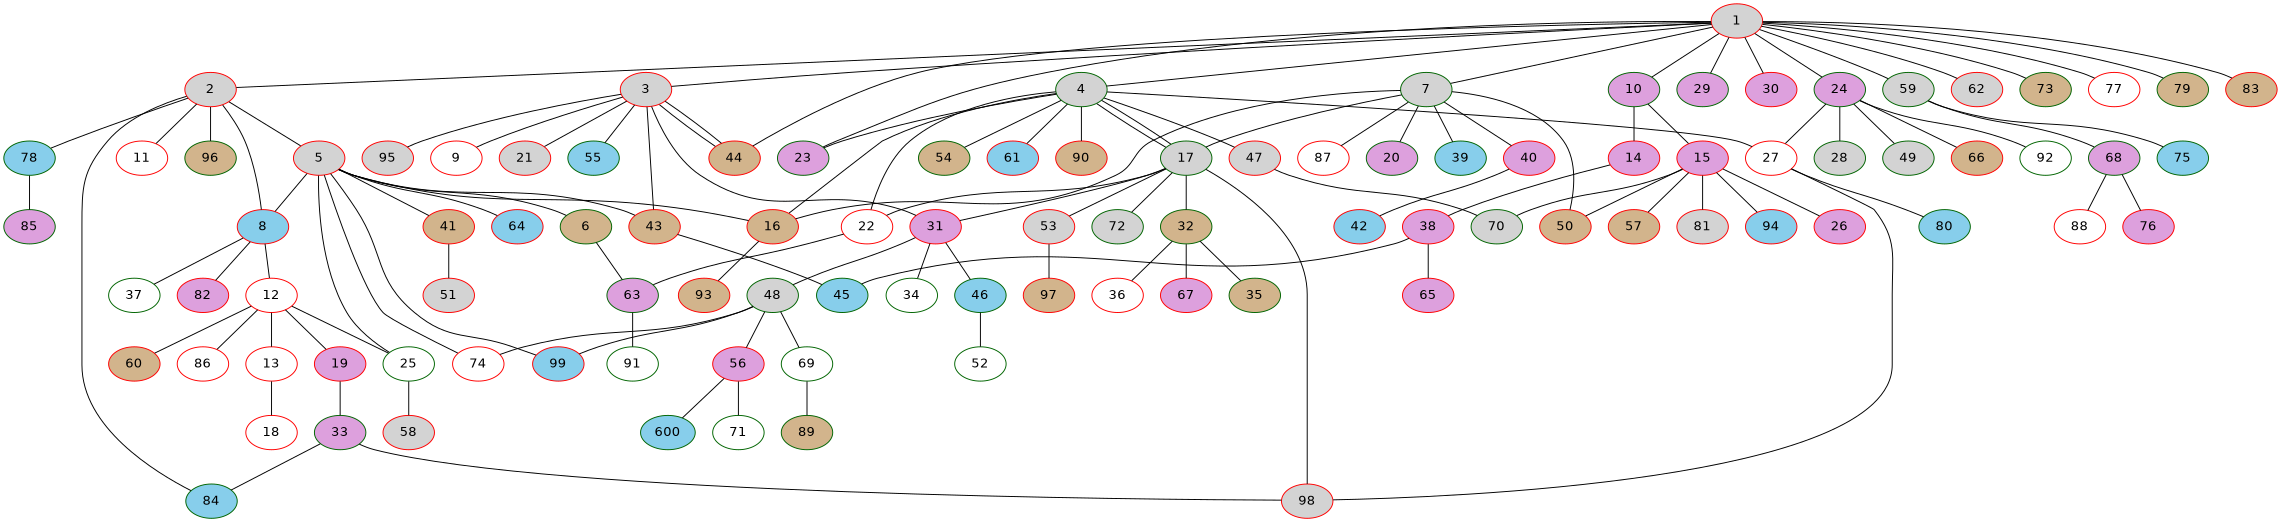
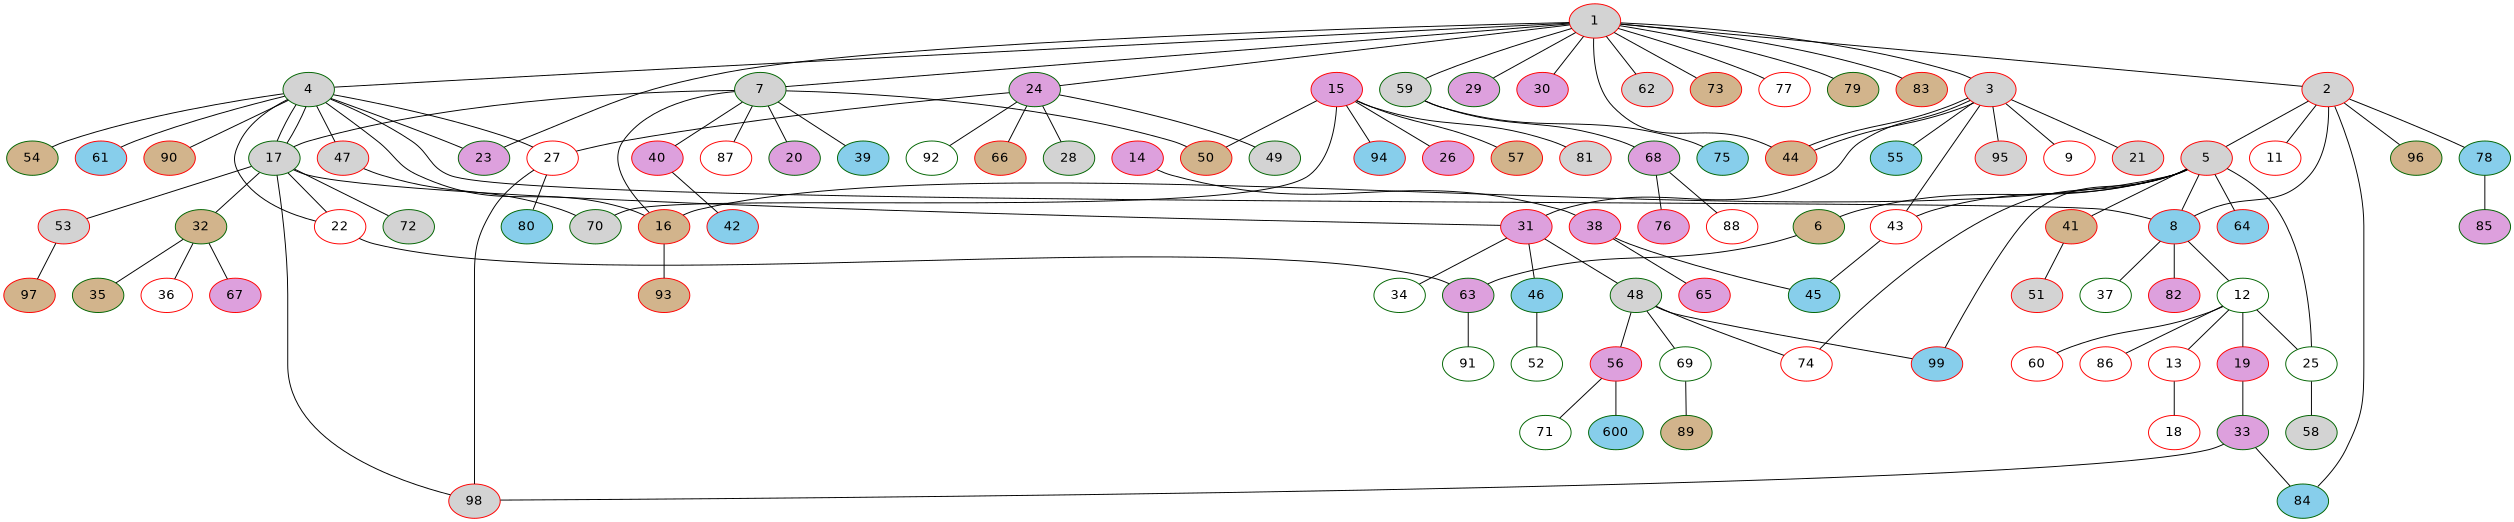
node "10": removed
node "73": color darkgreen -> red
edge "4" -- "8": added
node "43": fillcolor tan -> white
node "12": color red -> darkgreen
node "60": fillcolor tan -> white
node "58": color red -> darkgreen
